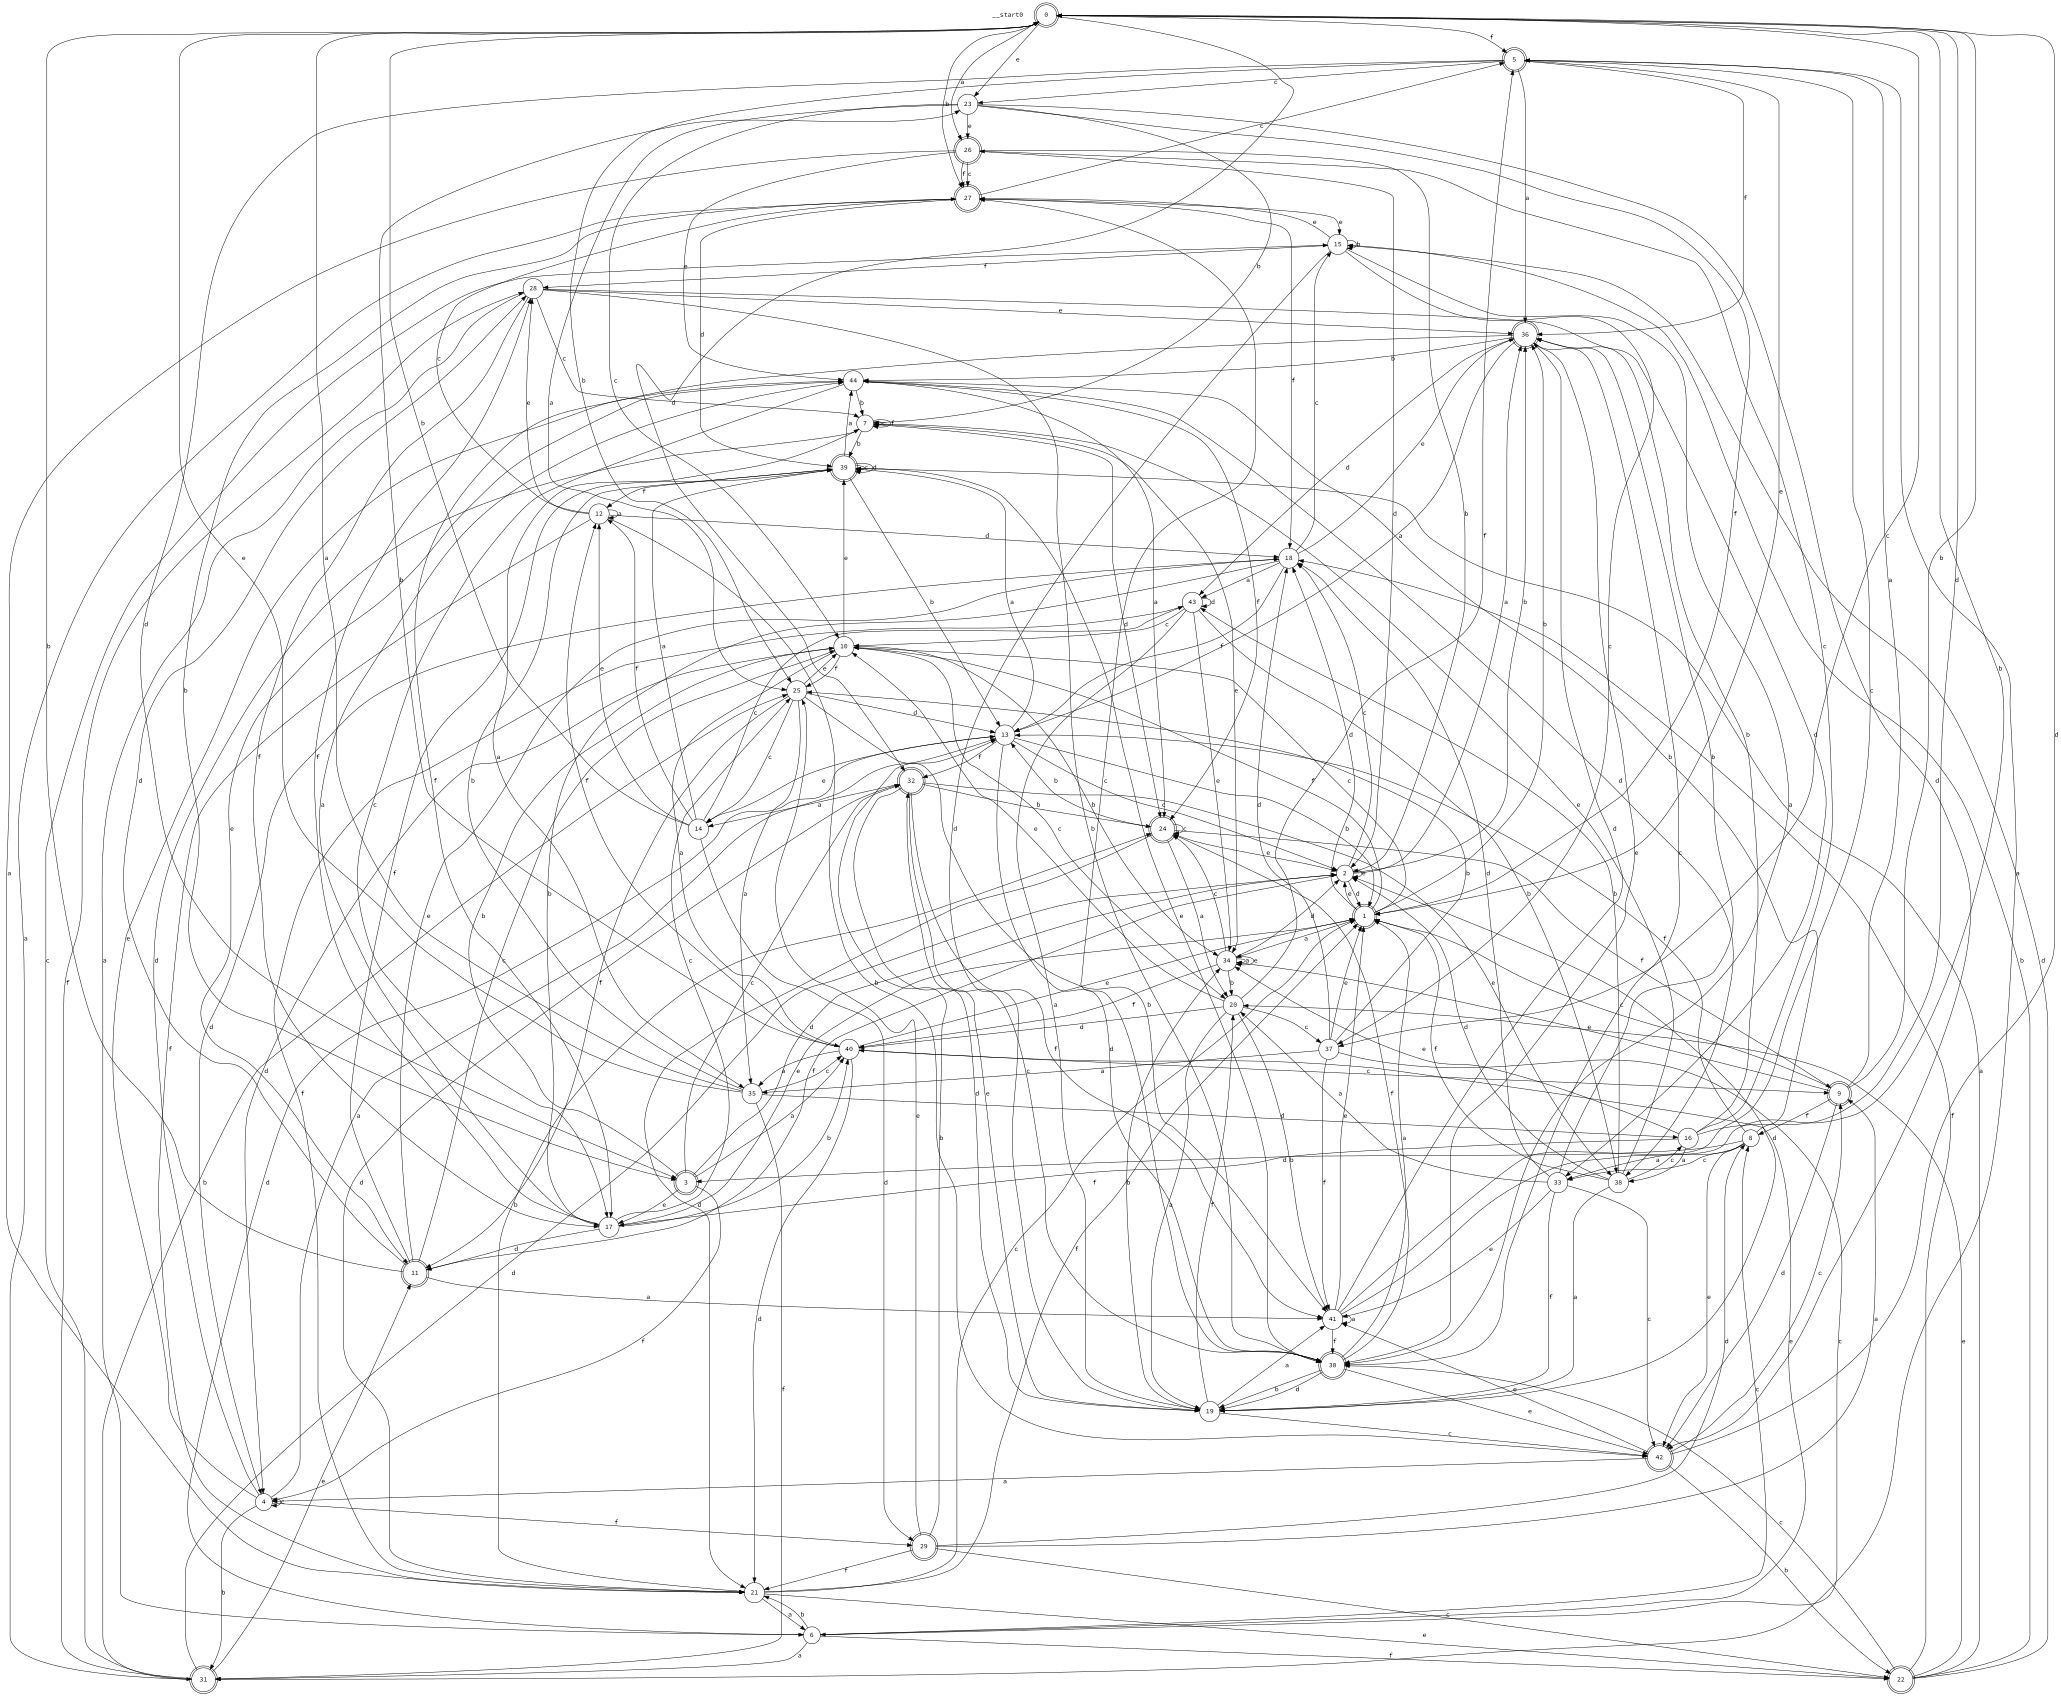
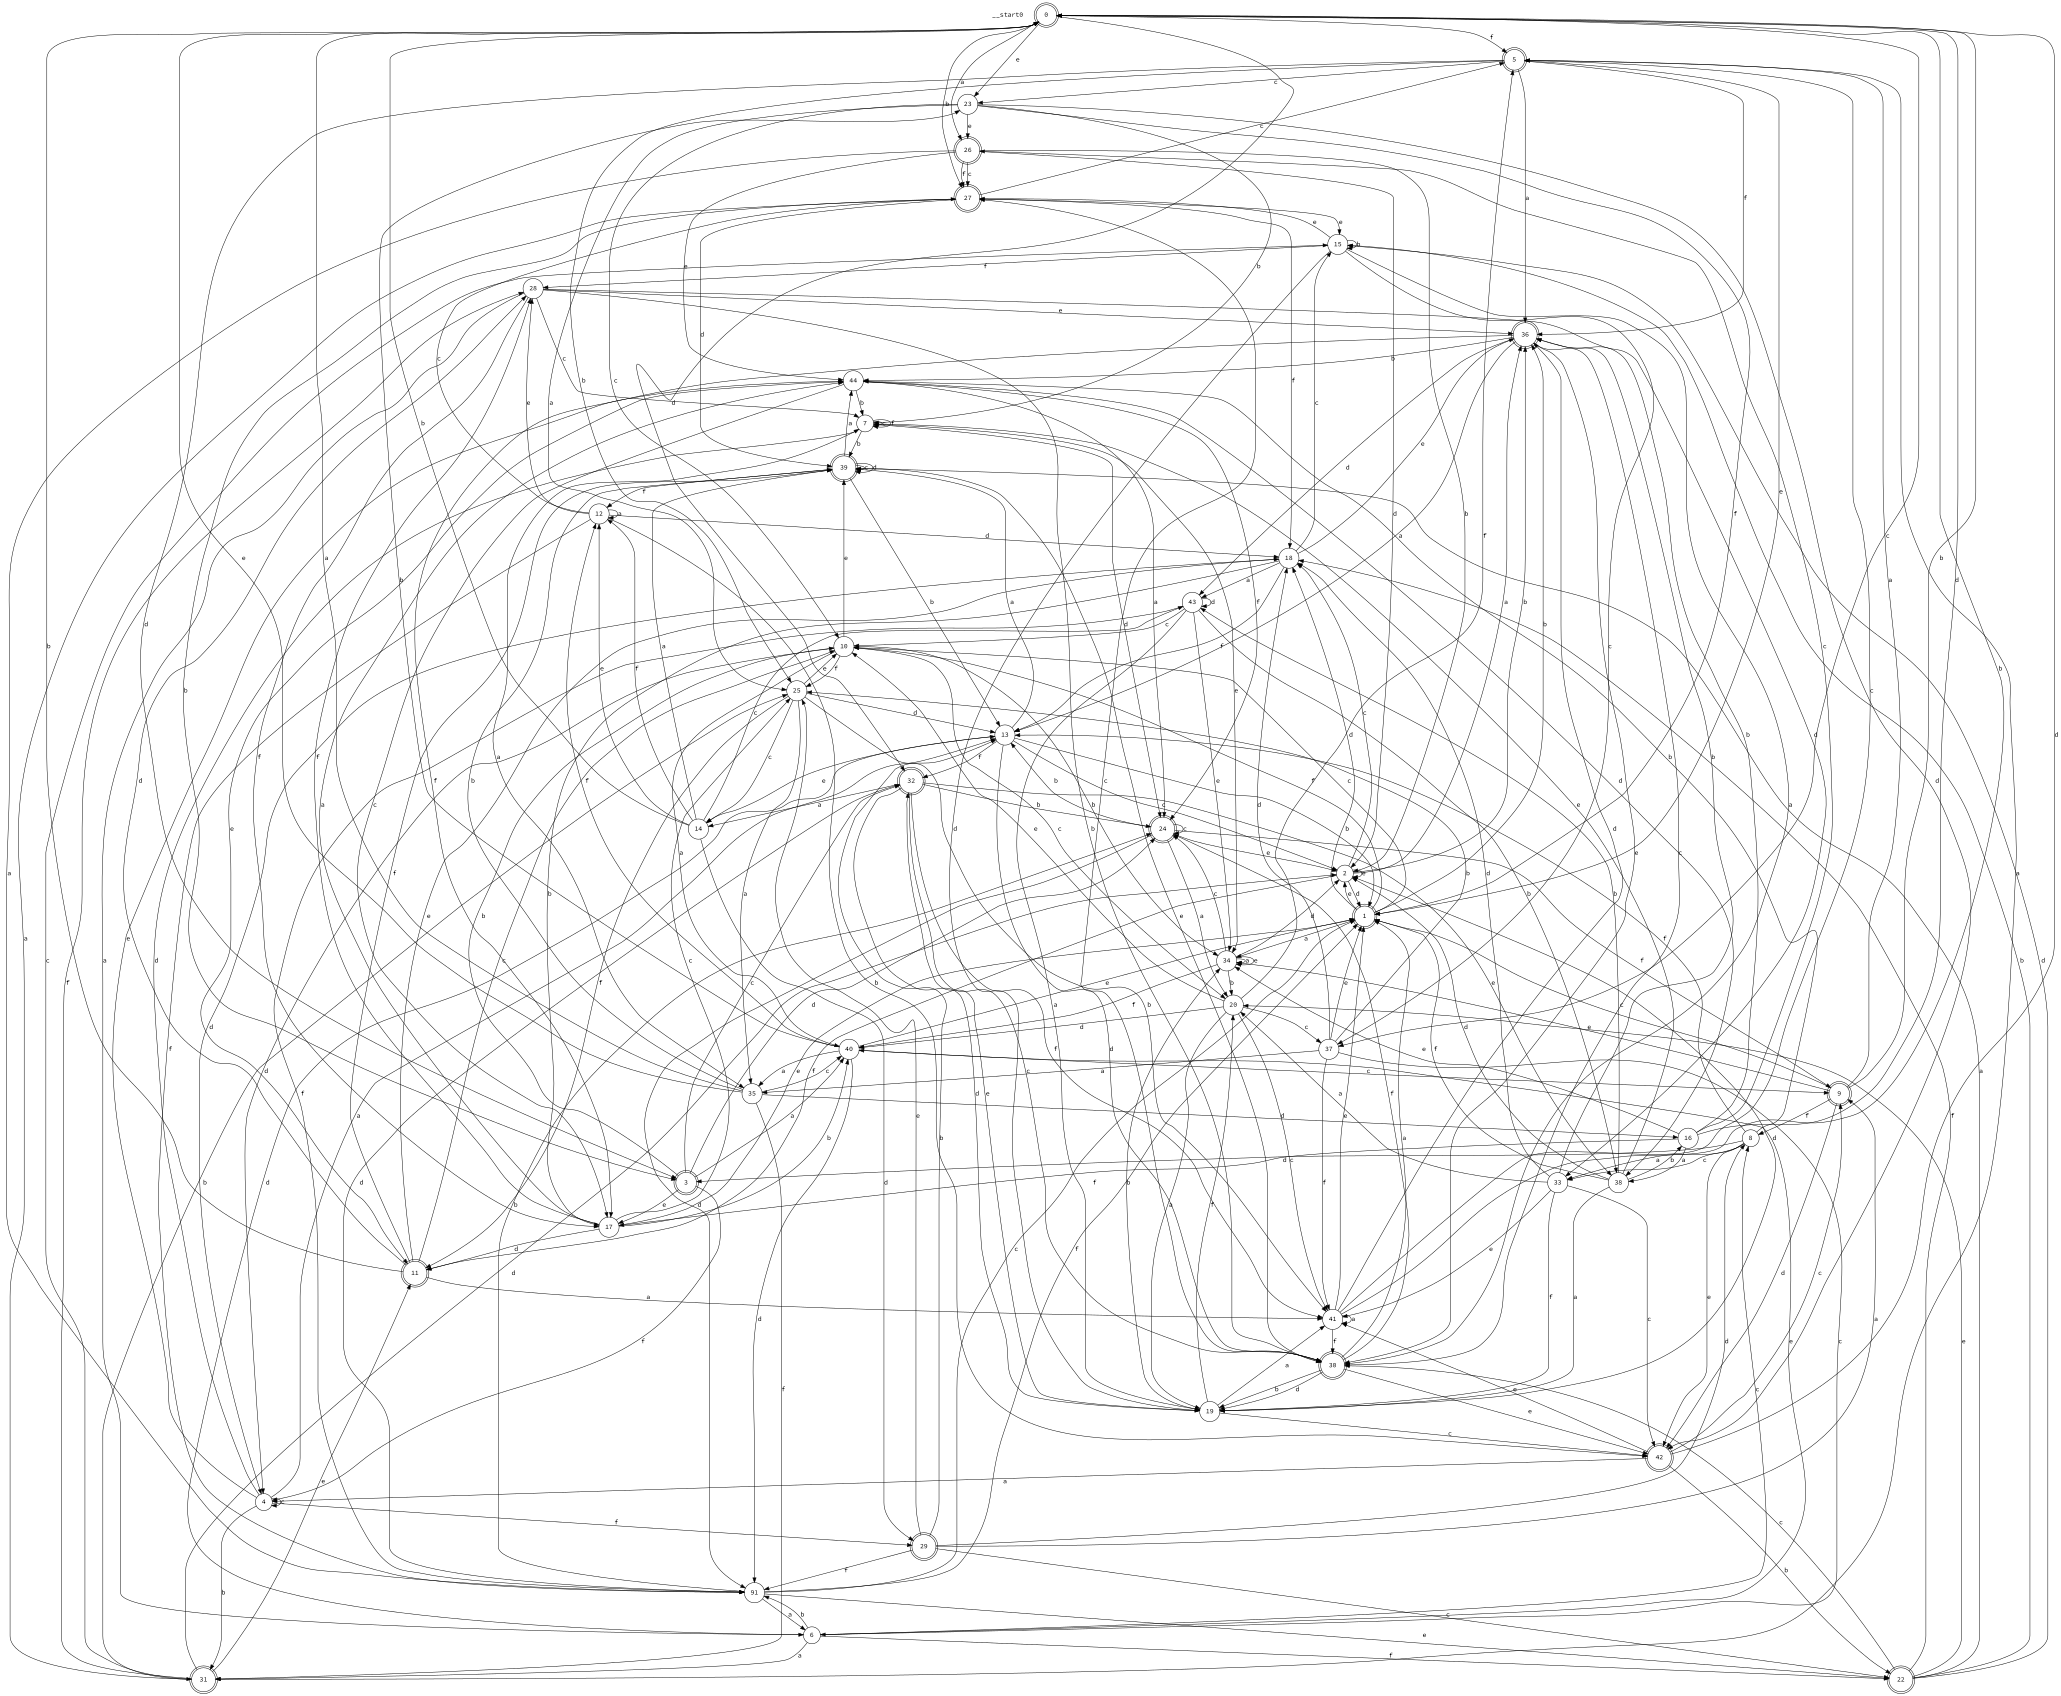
edge "3" -> "2": now "3" -> "24"
edge "20" -> "41": label "b" -> "c"
edge "38" -> "16": label "c" -> "b"
node "21": label "21" -> "91"
